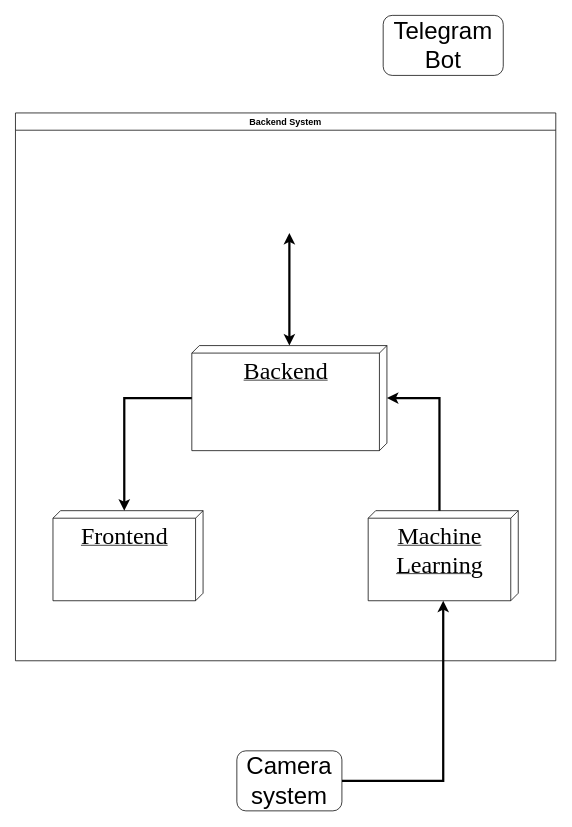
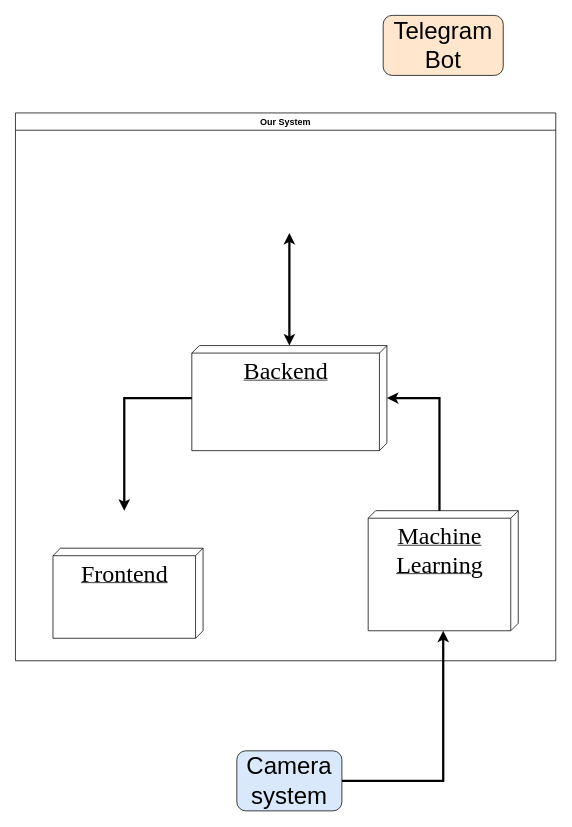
node "Telegram Bot": fillcolor #ffffff -> #ffe6cc
node "Backend System": label "Backend System" -> "Our System"
node "Frontend": moved (128, 555) -> (128, 593)
node "Machine Learning": size 150x90 -> 150x120
node "Camera system": fillcolor #ffffff -> #dae8fc
